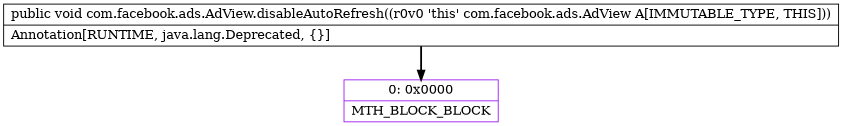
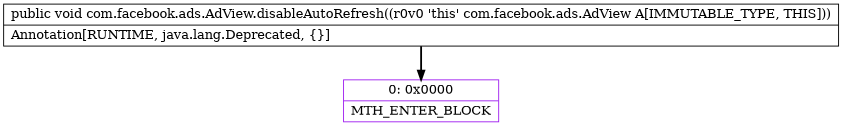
node "0: 0x0000": text "MTH_BLOCK_BLOCK" -> "MTH_ENTER_BLOCK"
